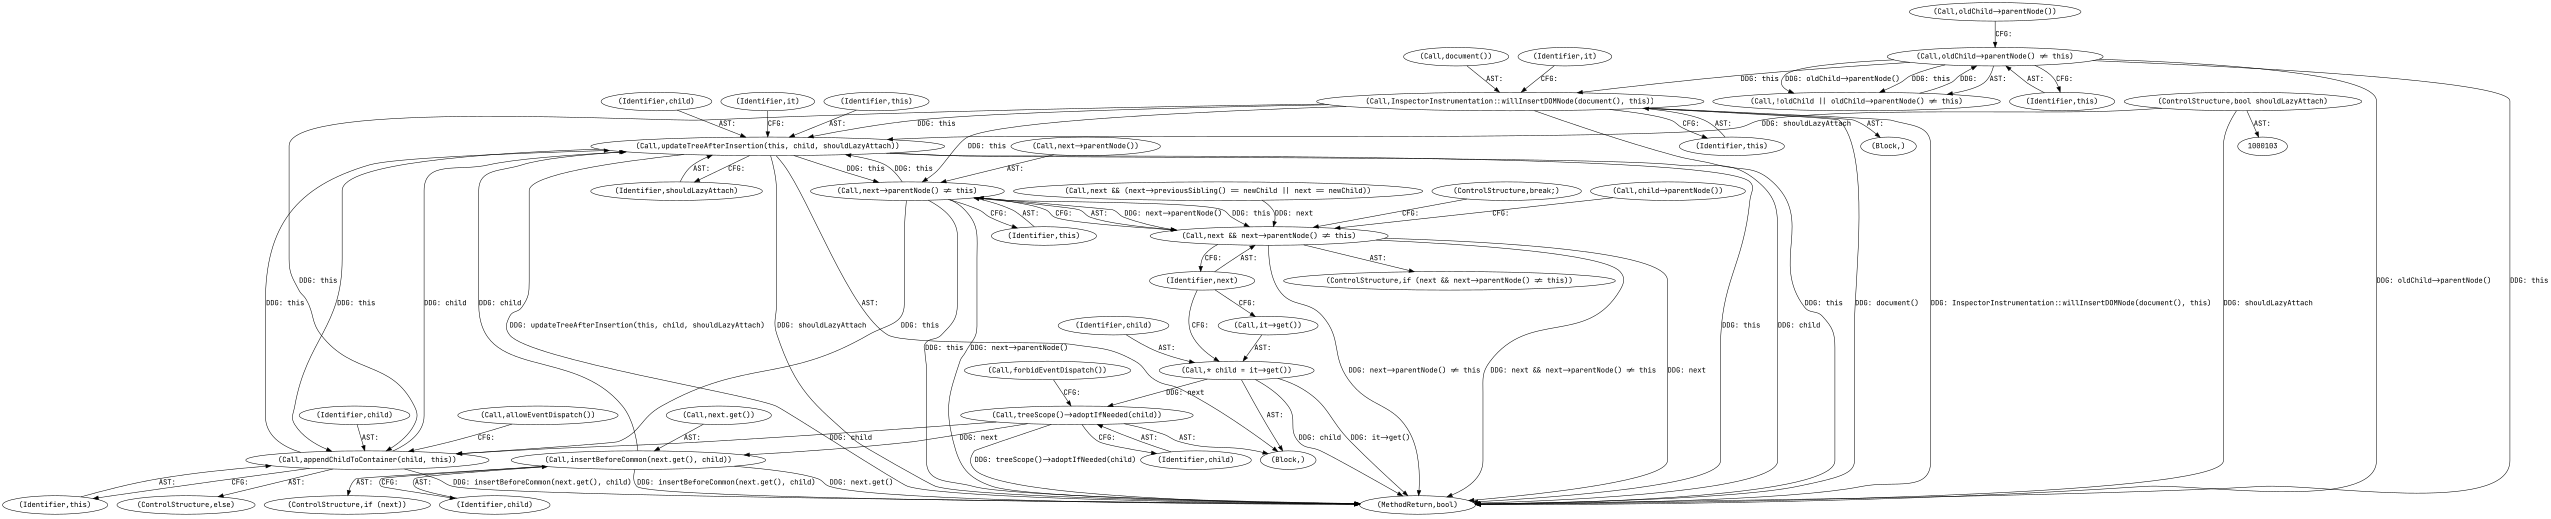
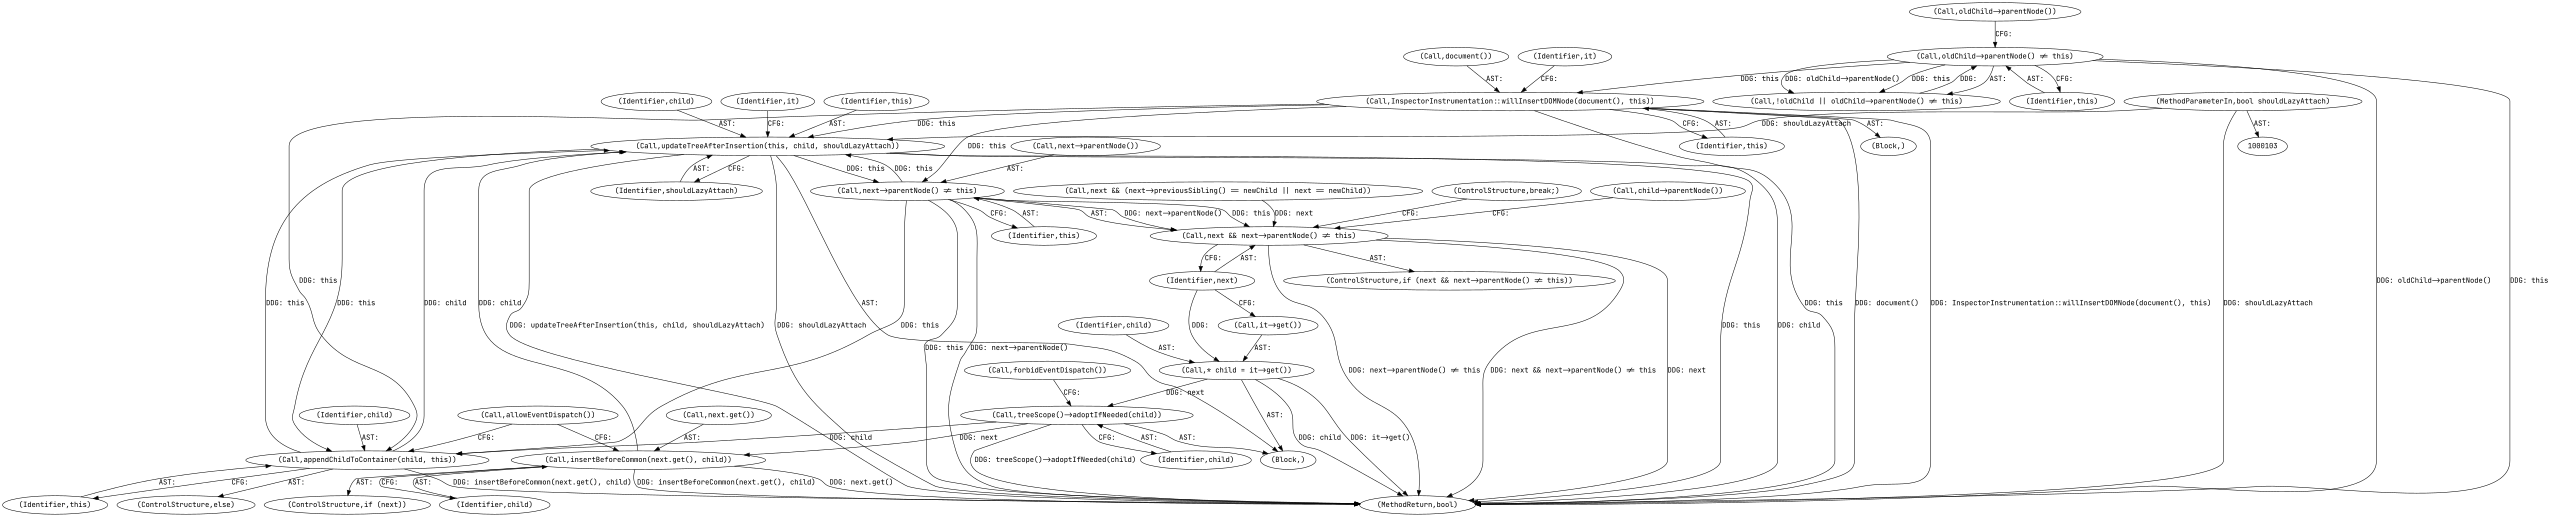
node "(ControlStructure,bool shouldLazyAttach)": label "(ControlStructure,bool shouldLazyAttach)" -> "(MethodParameterIn,bool shouldLazyAttach)"
edge "(Call,next && next->parentNode() != this)" -> "(Call,next->parentNode() != this)": removed, label "CFG:"
edge "(Identifier,next)" -> "(Call,* child = it->get())": label "CFG: " -> "DDG: "
edge "(Call,allowEventDispatch())" -> "(Call,insertBeforeCommon(next.get(), child))": added, label "CFG:"
